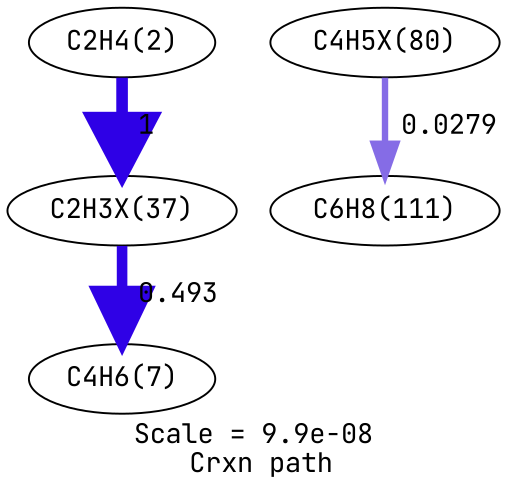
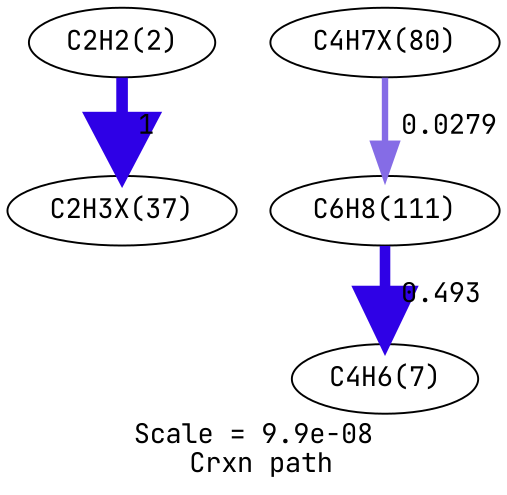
node "C2H4(2)": label "C2H4(2)" -> "C2H2(2)"
node "C4H5X(80)": label "C4H5X(80)" -> "C4H7X(80)"
edge "C2H3X(37)" -> "C4H6(7)": now "C6H8(111)" -> "C4H6(7)"
